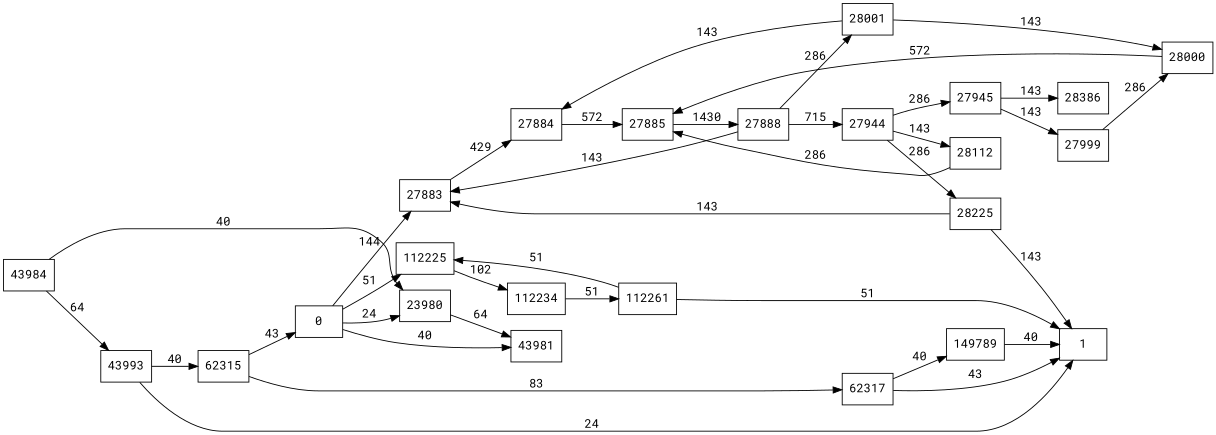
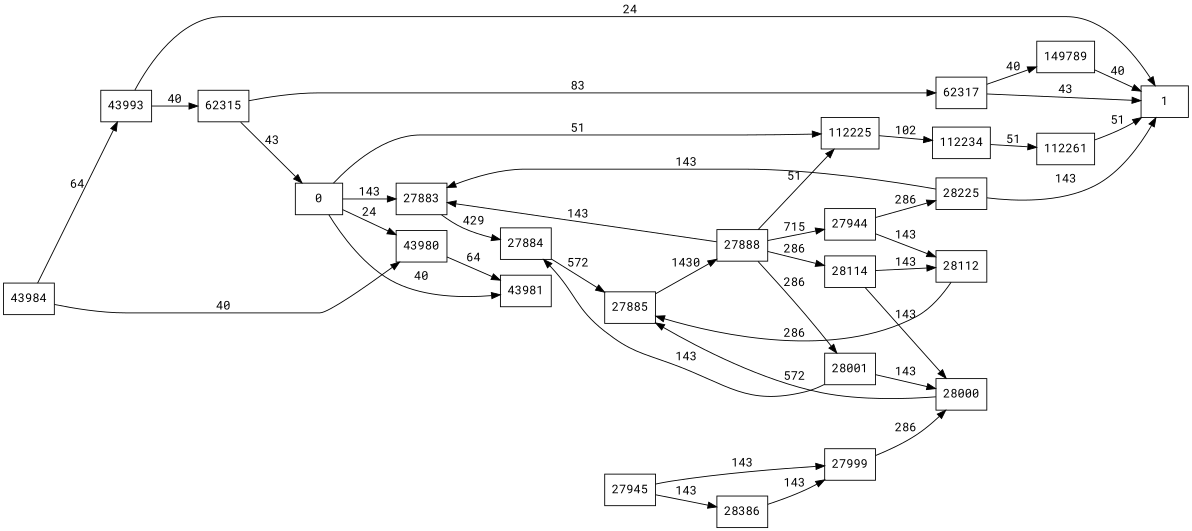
edge "27944" -> "27945": removed, label "286"
edge "0" -> "27883": label "144" -> "143"
edge "112261" -> "112225": now "27888" -> "112225"
node "28114": added
node "23980": label "23980" -> "43980"
edge "28386" -> "27999": added, label "143"
